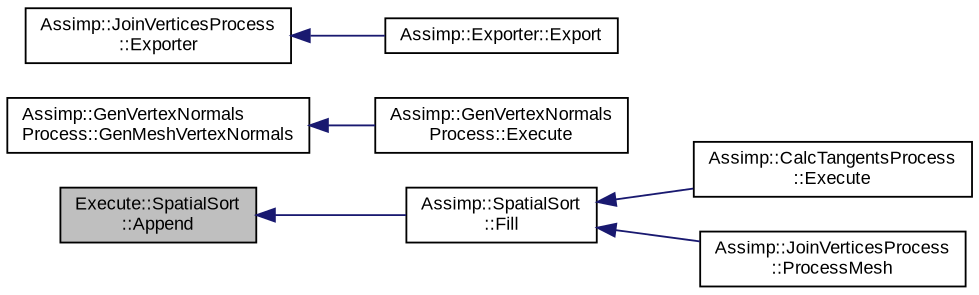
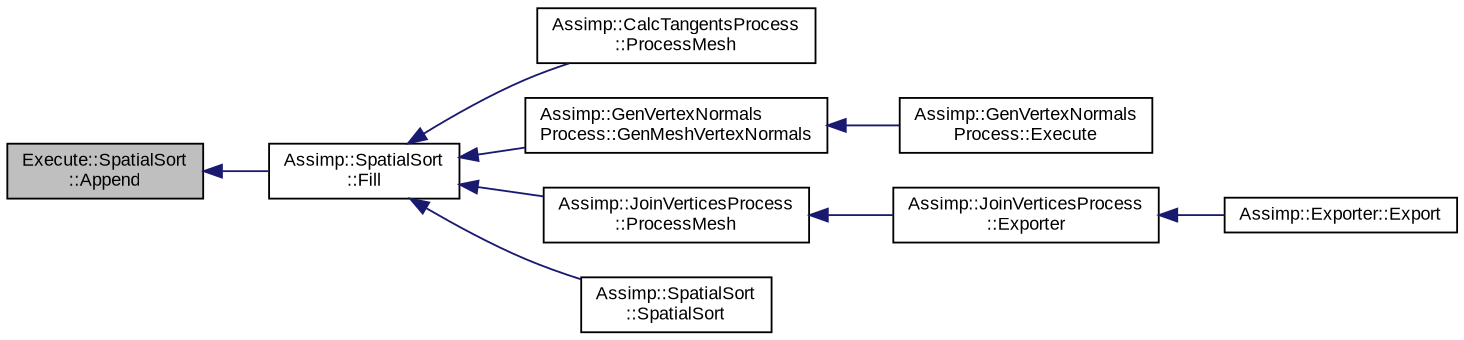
edge "Assimp::GenVertexNormals Process::GenMeshVertexNormals" -> "Assimp::SpatialSort ::Fill": added
node "Assimp::CalcTangentsProcess ::Execute": label "Assimp::CalcTangentsProcess ::Execute" -> "Assimp::CalcTangentsProcess ::ProcessMesh"
edge "Assimp::JoinVerticesProcess ::Exporter" -> "Assimp::JoinVerticesProcess ::ProcessMesh": added
node "Assimp::SpatialSort ::SpatialSort": added
